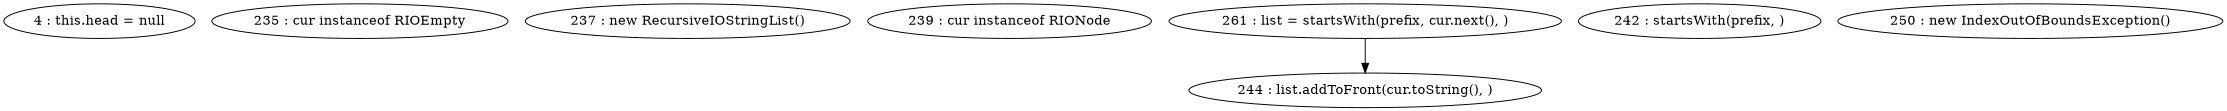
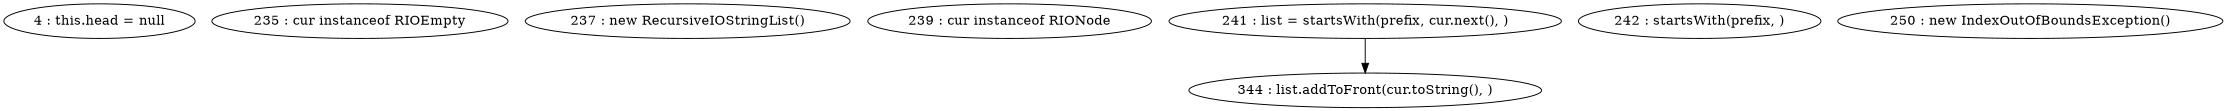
node "261 : list = startsWith(prefix, cur.next(), )": label "261 : list = startsWith(prefix, cur.next(), )" -> "241 : list = startsWith(prefix, cur.next(), )"
node "244 : list.addToFront(cur.toString(), )": label "244 : list.addToFront(cur.toString(), )" -> "344 : list.addToFront(cur.toString(), )"
